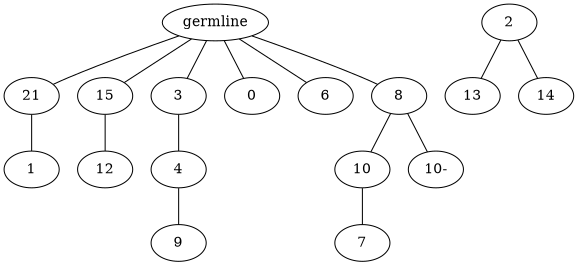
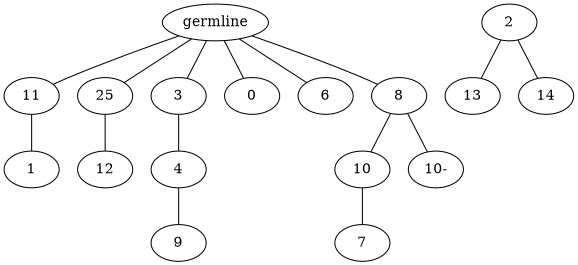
node "21": label "21" -> "11"
node "15": label "15" -> "25"
